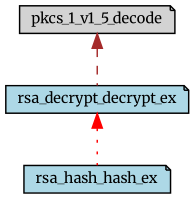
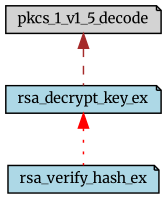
node "rsa_decrypt_decrypt_ex": label "rsa_decrypt_decrypt_ex" -> "rsa_decrypt_key_ex"
node "rsa_hash_hash_ex": label "rsa_hash_hash_ex" -> "rsa_verify_hash_ex"
